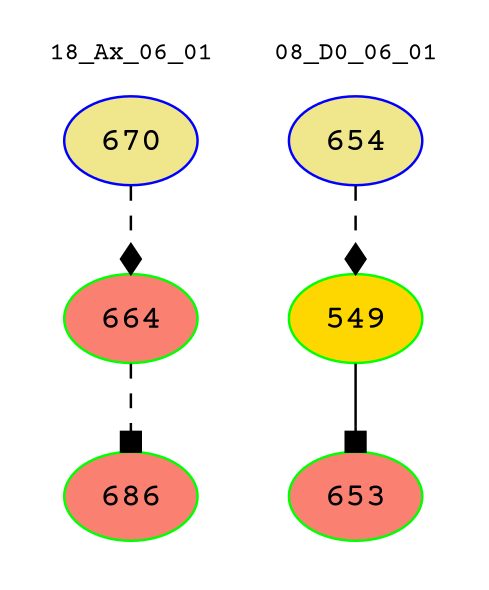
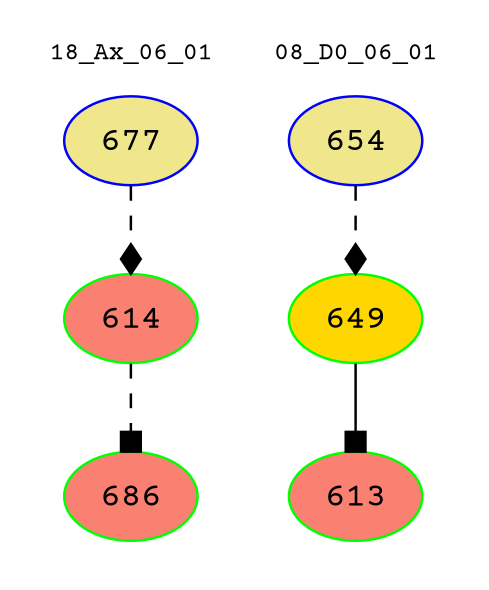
node "670": label "670" -> "677"
node "664": label "664" -> "614"
node "549": label "549" -> "649"
node "653": label "653" -> "613"
